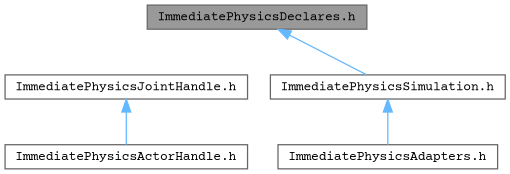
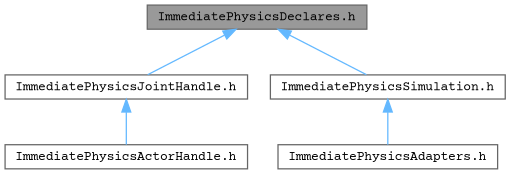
edge "ImmediatePhysicsJointHandle.h" -> "ImmediatePhysicsDeclares.h": added
